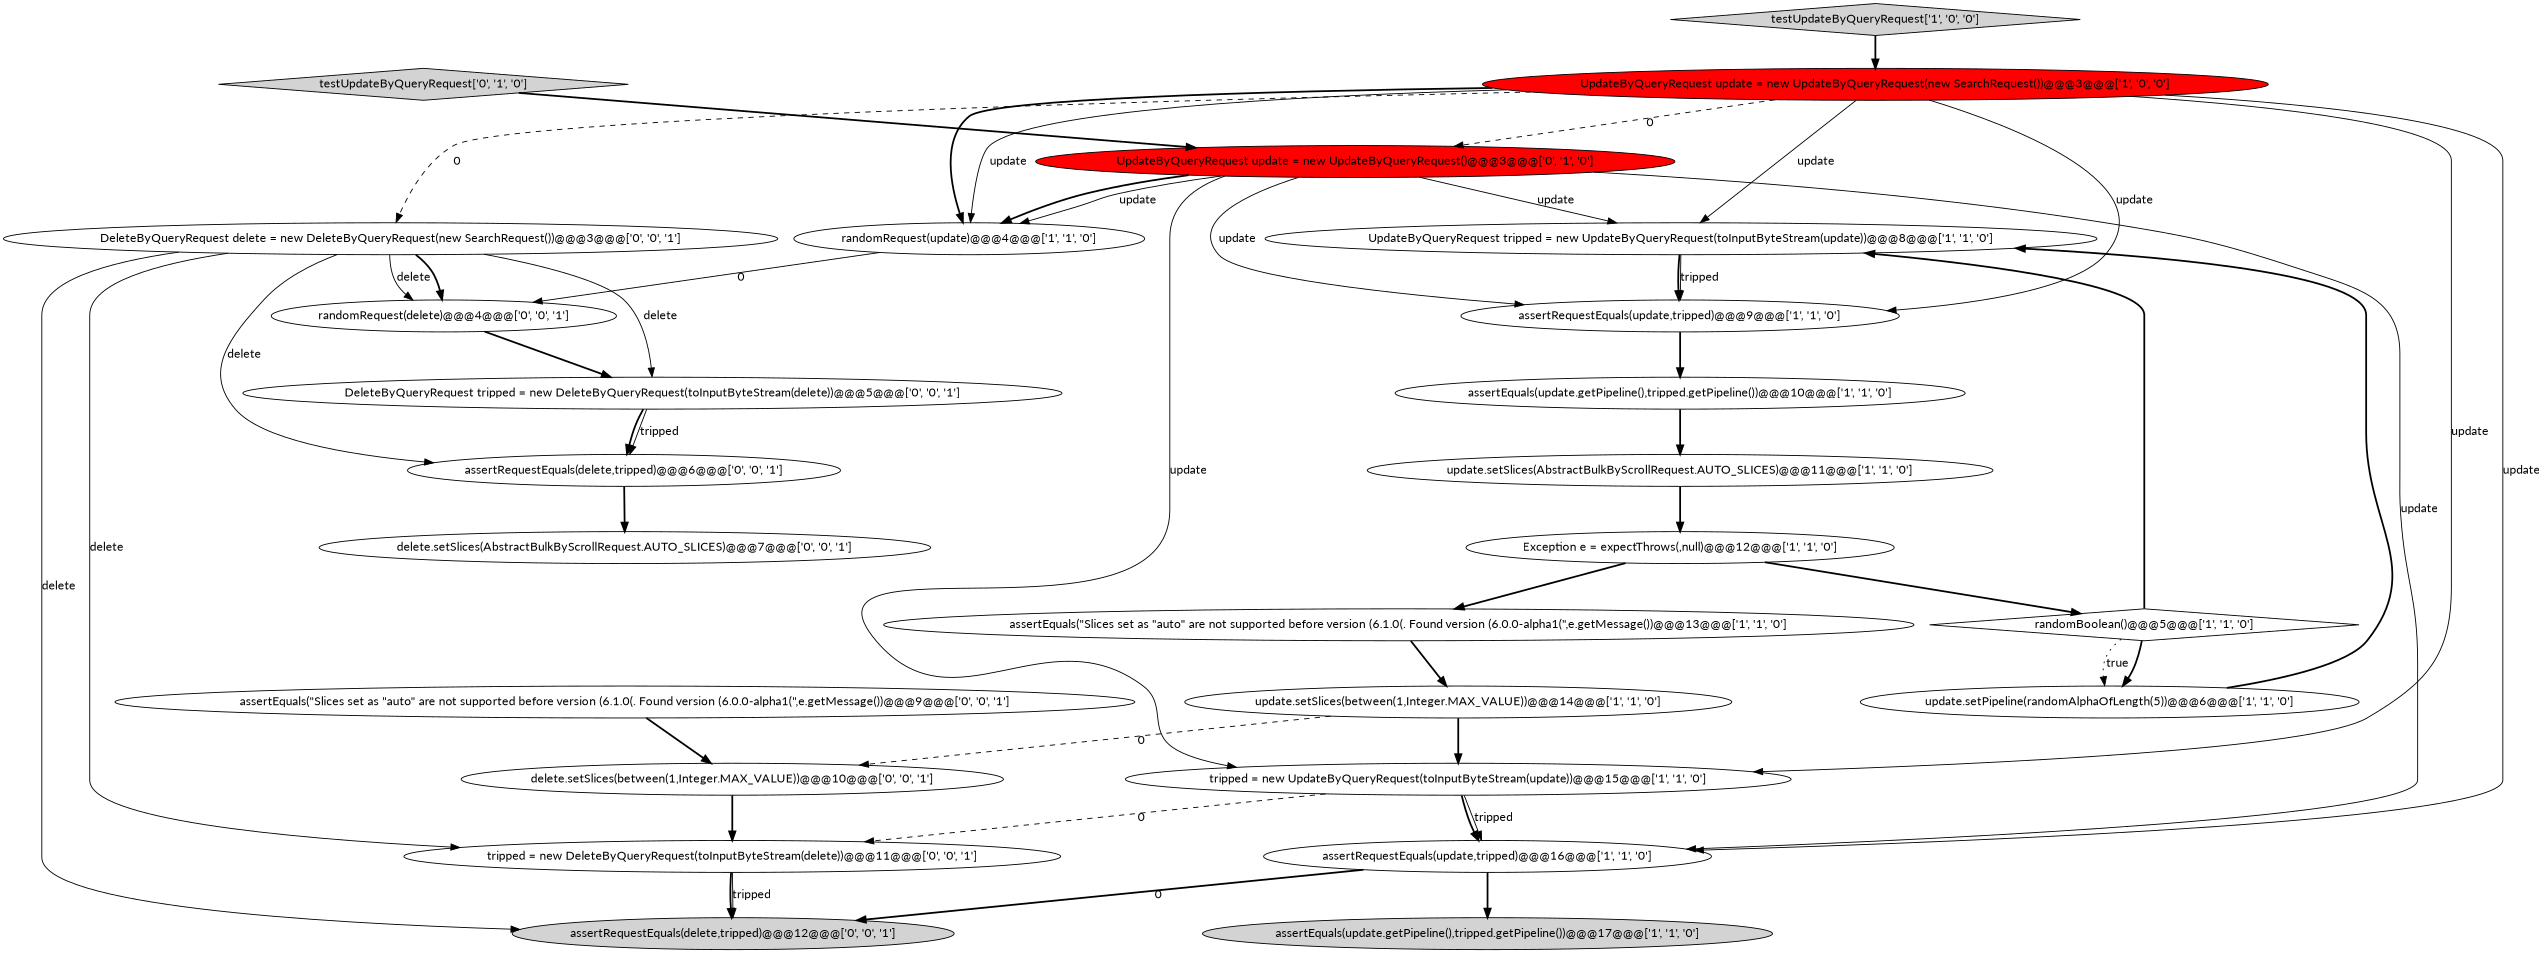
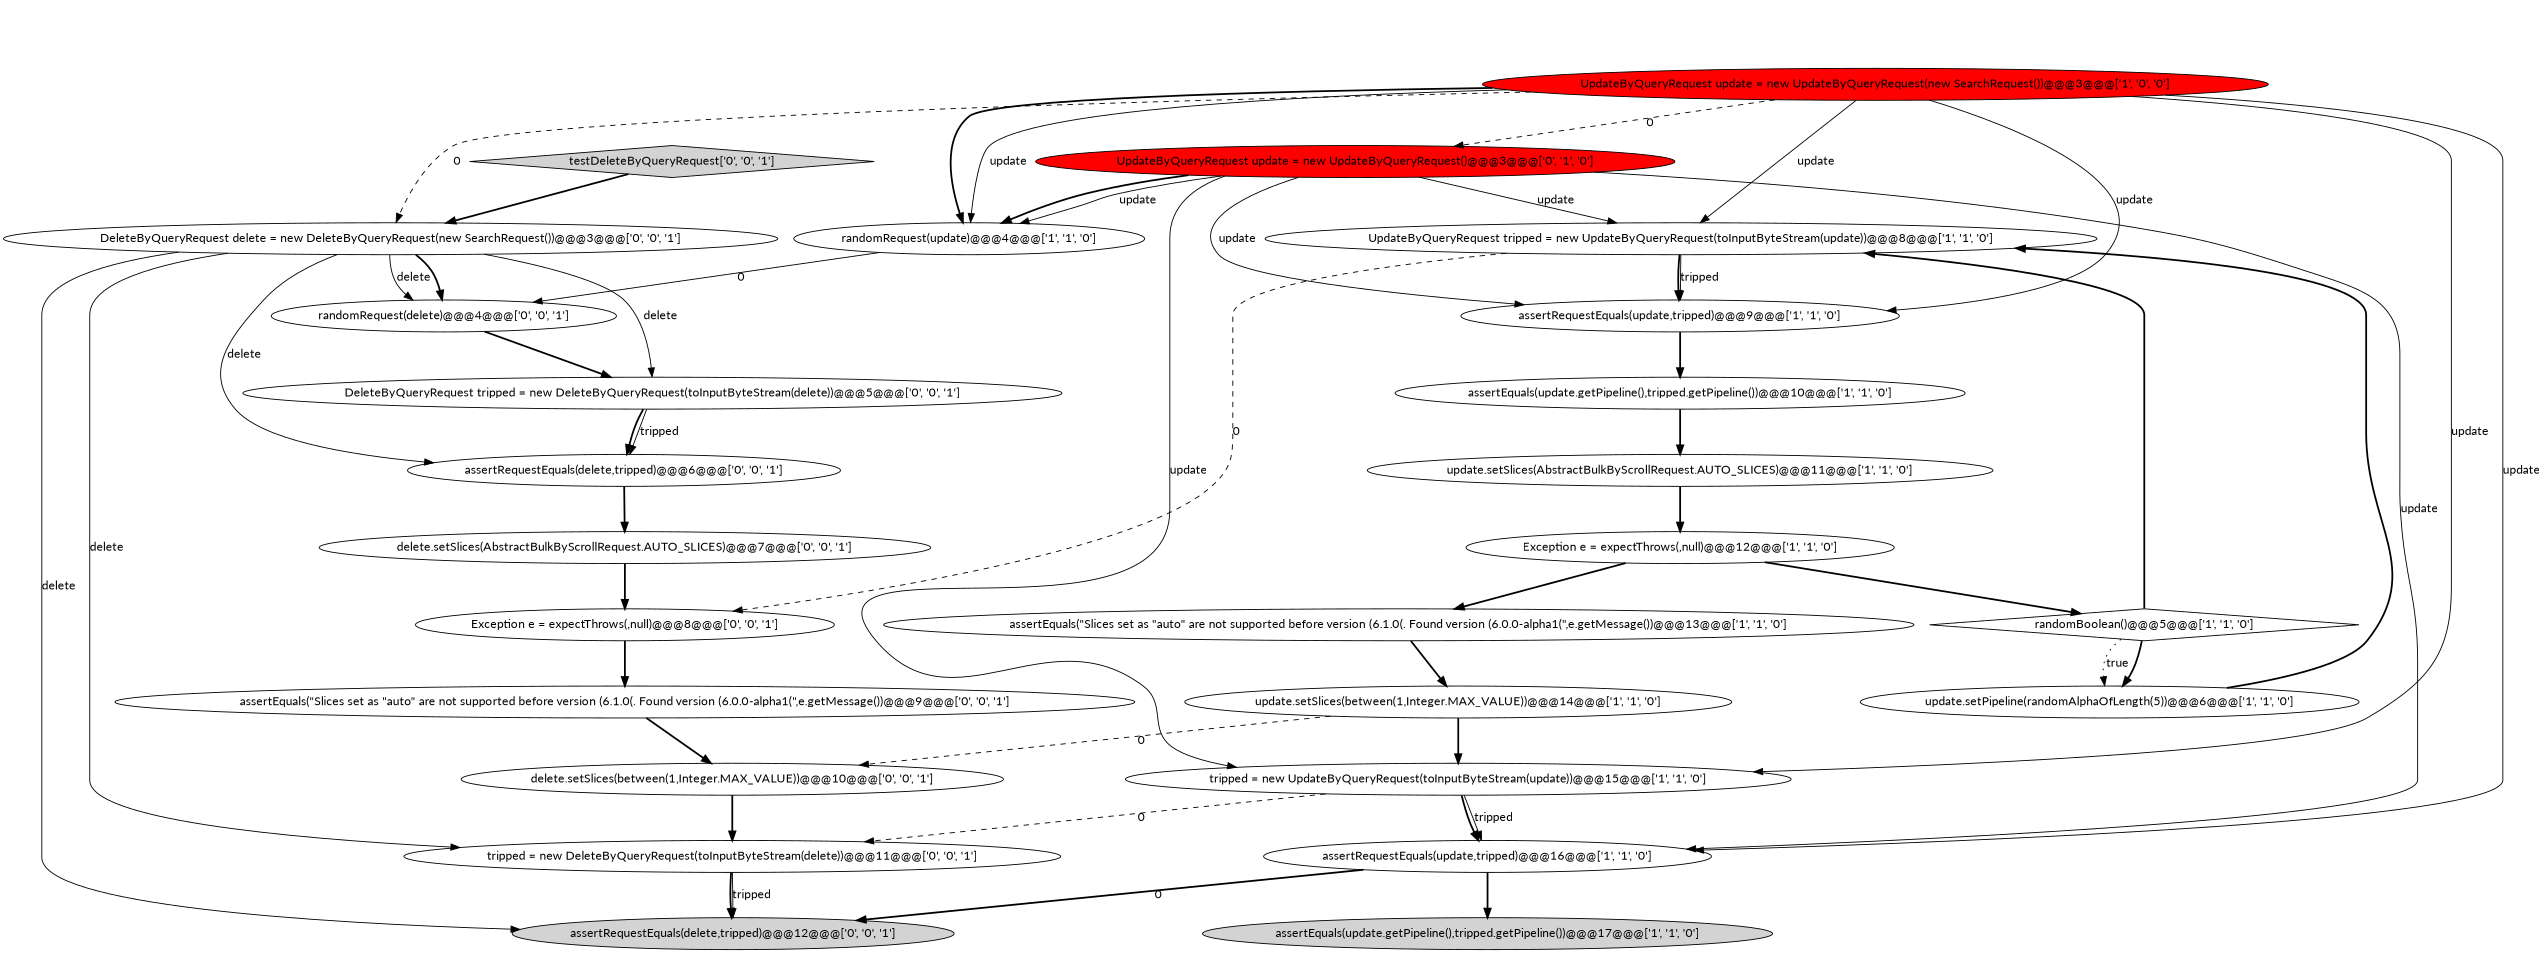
node "testUpdateByQueryRequest['1', '0', '0']": removed
node "testUpdateByQueryRequest['0', '1', '0']": removed
node "testDeleteByQueryRequest['0', '0', '1']": added
node "Exception e = expectThrows(,null)@@@8@@@['0', '0', '1']": added
